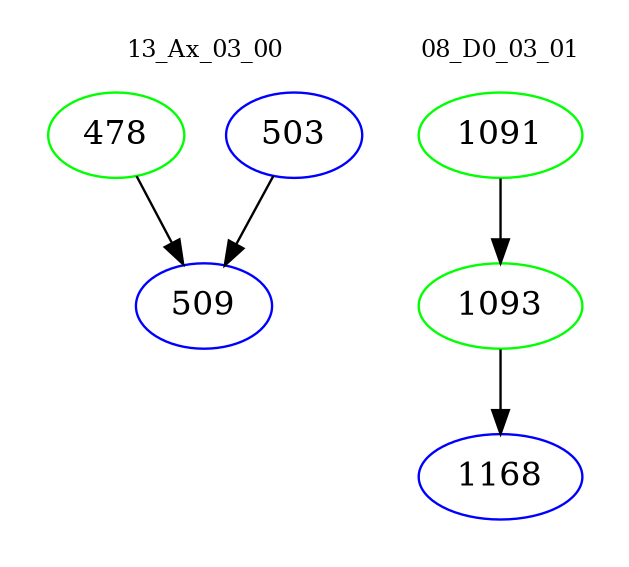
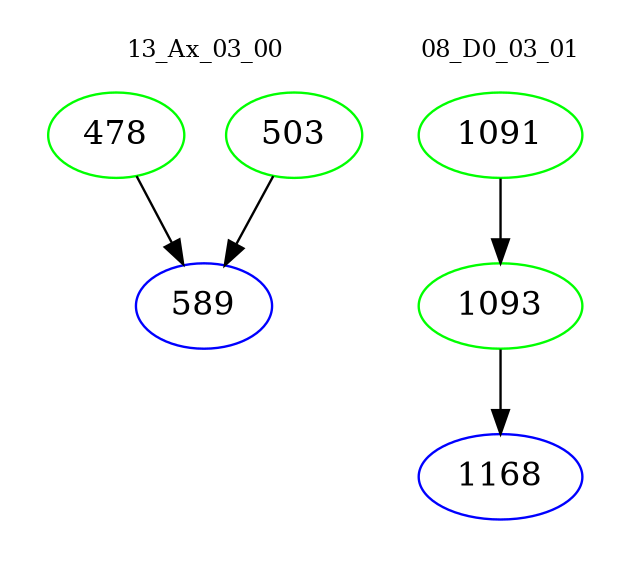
node "503": color blue -> green
node "509": label "509" -> "589"
